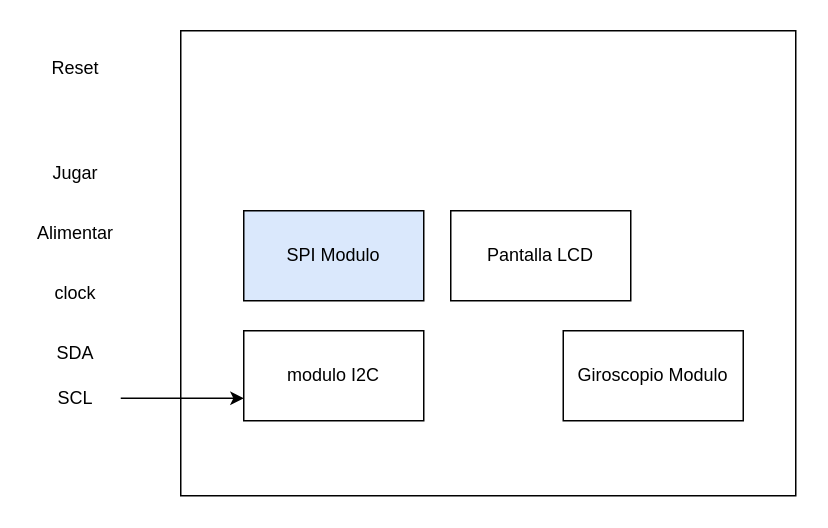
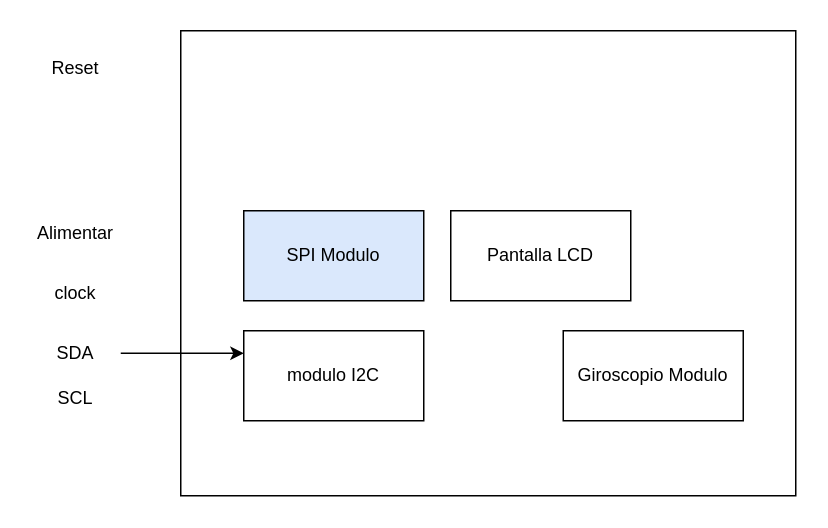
node "Jugar": removed
edge "SDA" -> "modulo I2C": added
edge "SCL" -> "modulo I2C": removed
